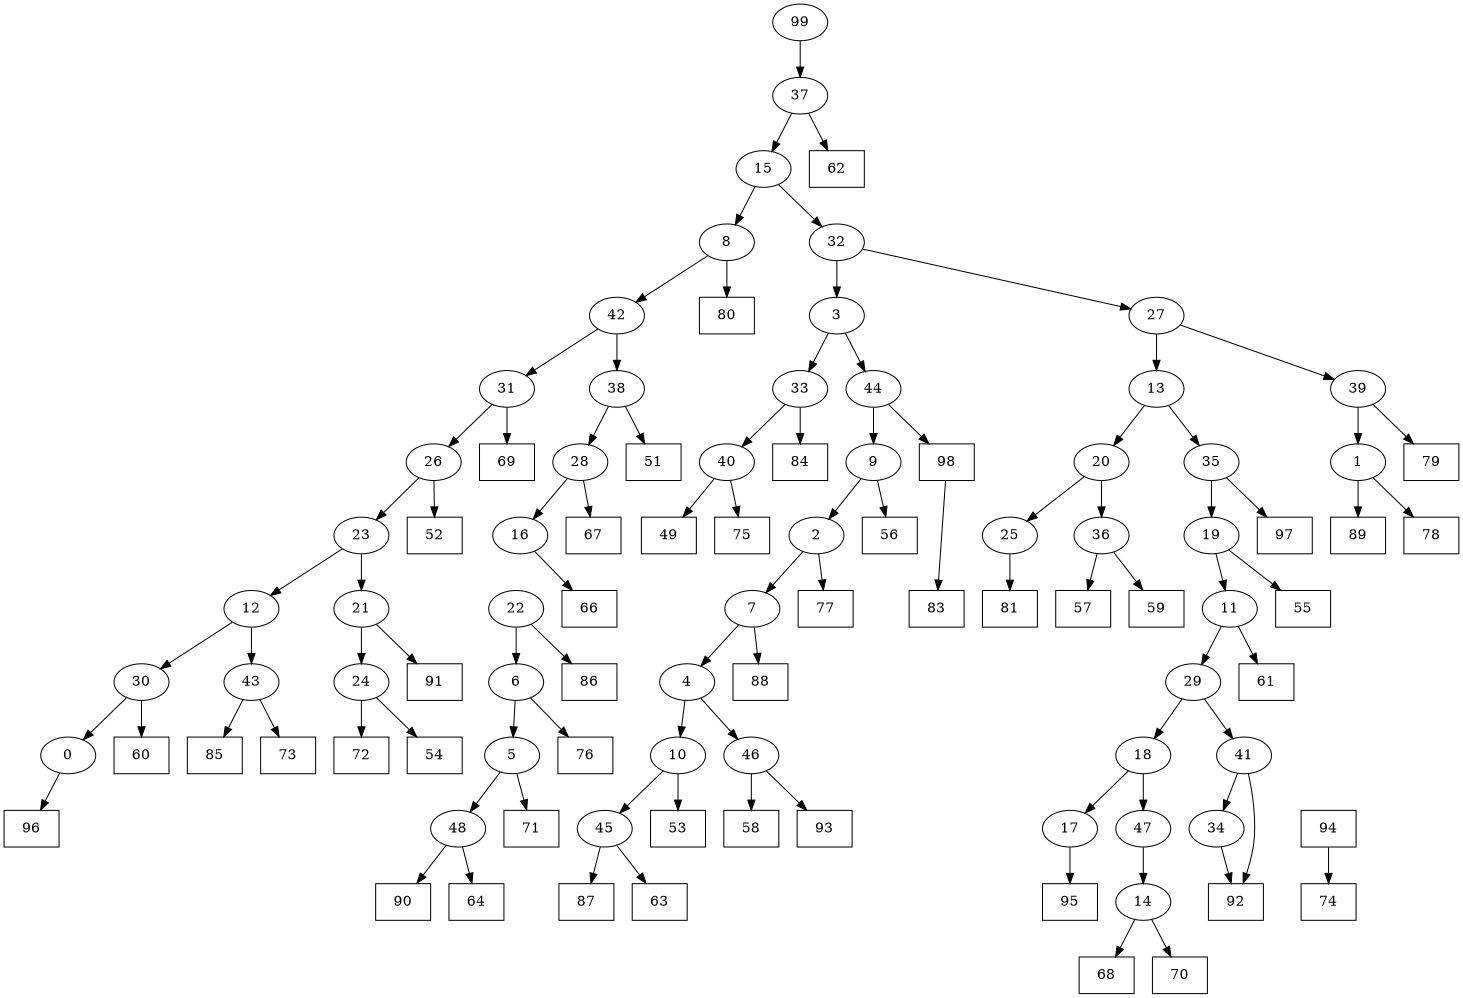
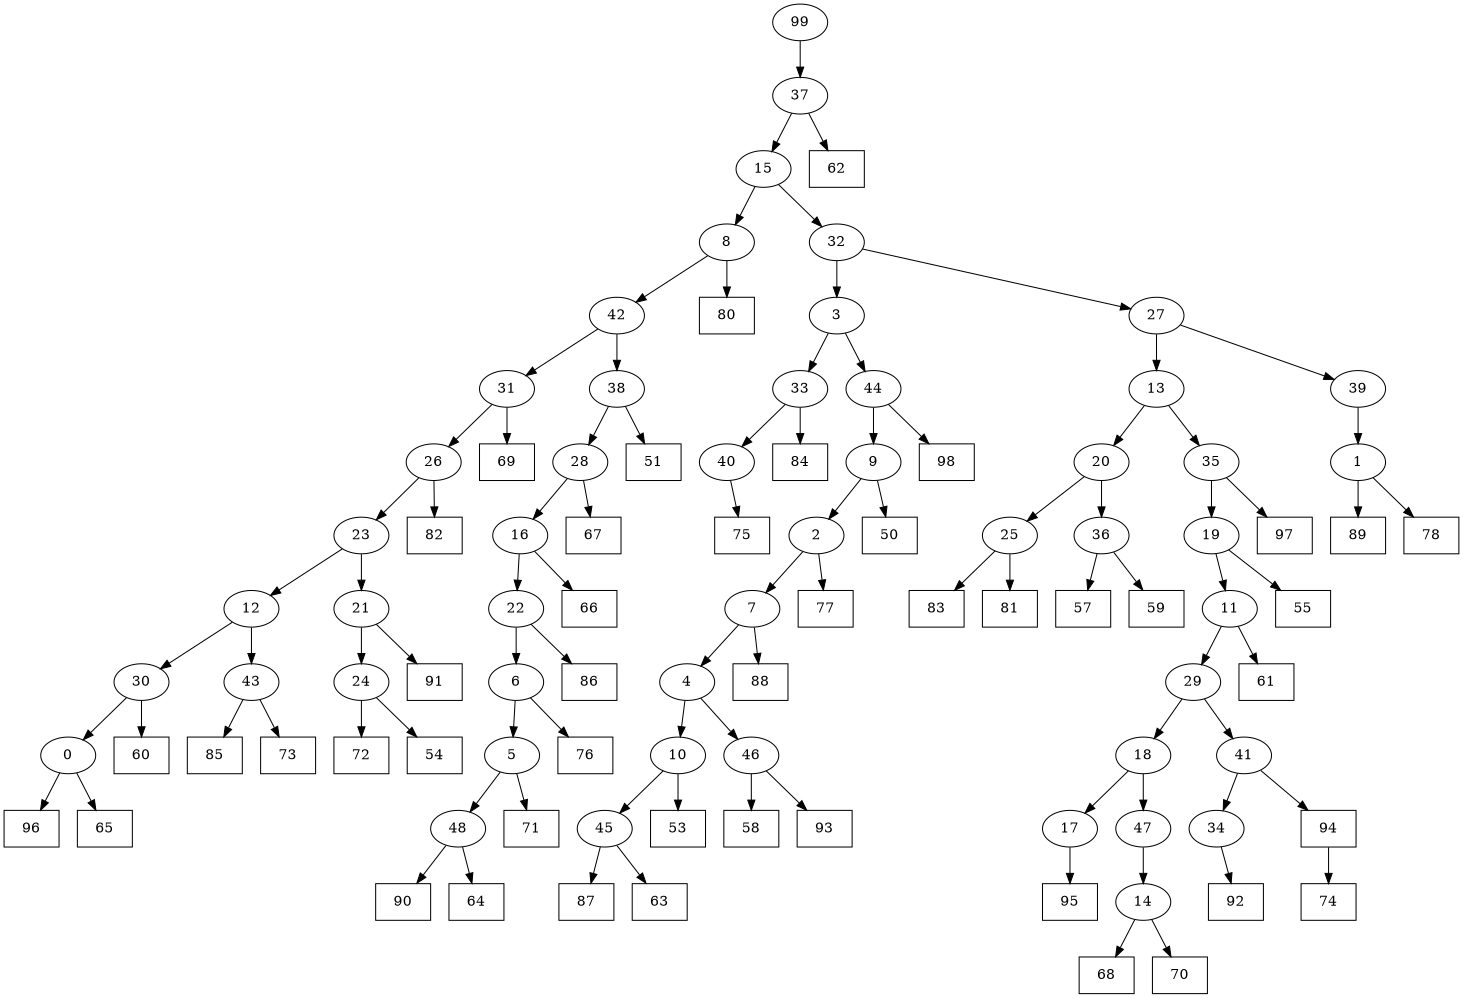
node "79": removed
edge "98" -> "83": now "25" -> "83"
node "52": label "52" -> "82"
node "49": removed
node "56": label "56" -> "50"
edge "16" -> "22": added
edge "41" -> "92": now "41" -> "94"
node "65": added
